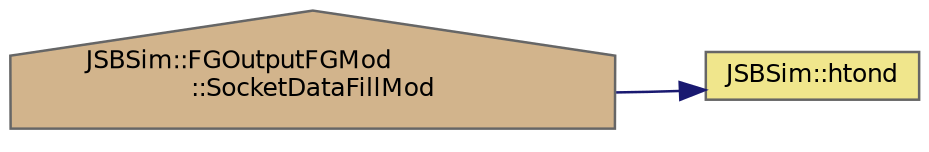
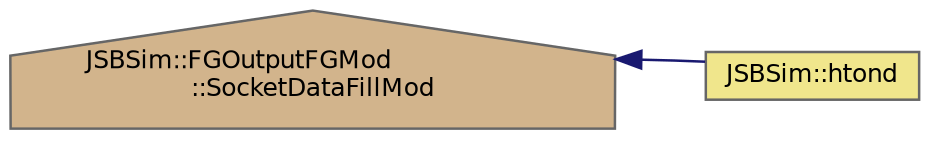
edge "JSBSim::FGOutputFGMod ::SocketDataFillMod" -> "JSBSim::htond": reversed
